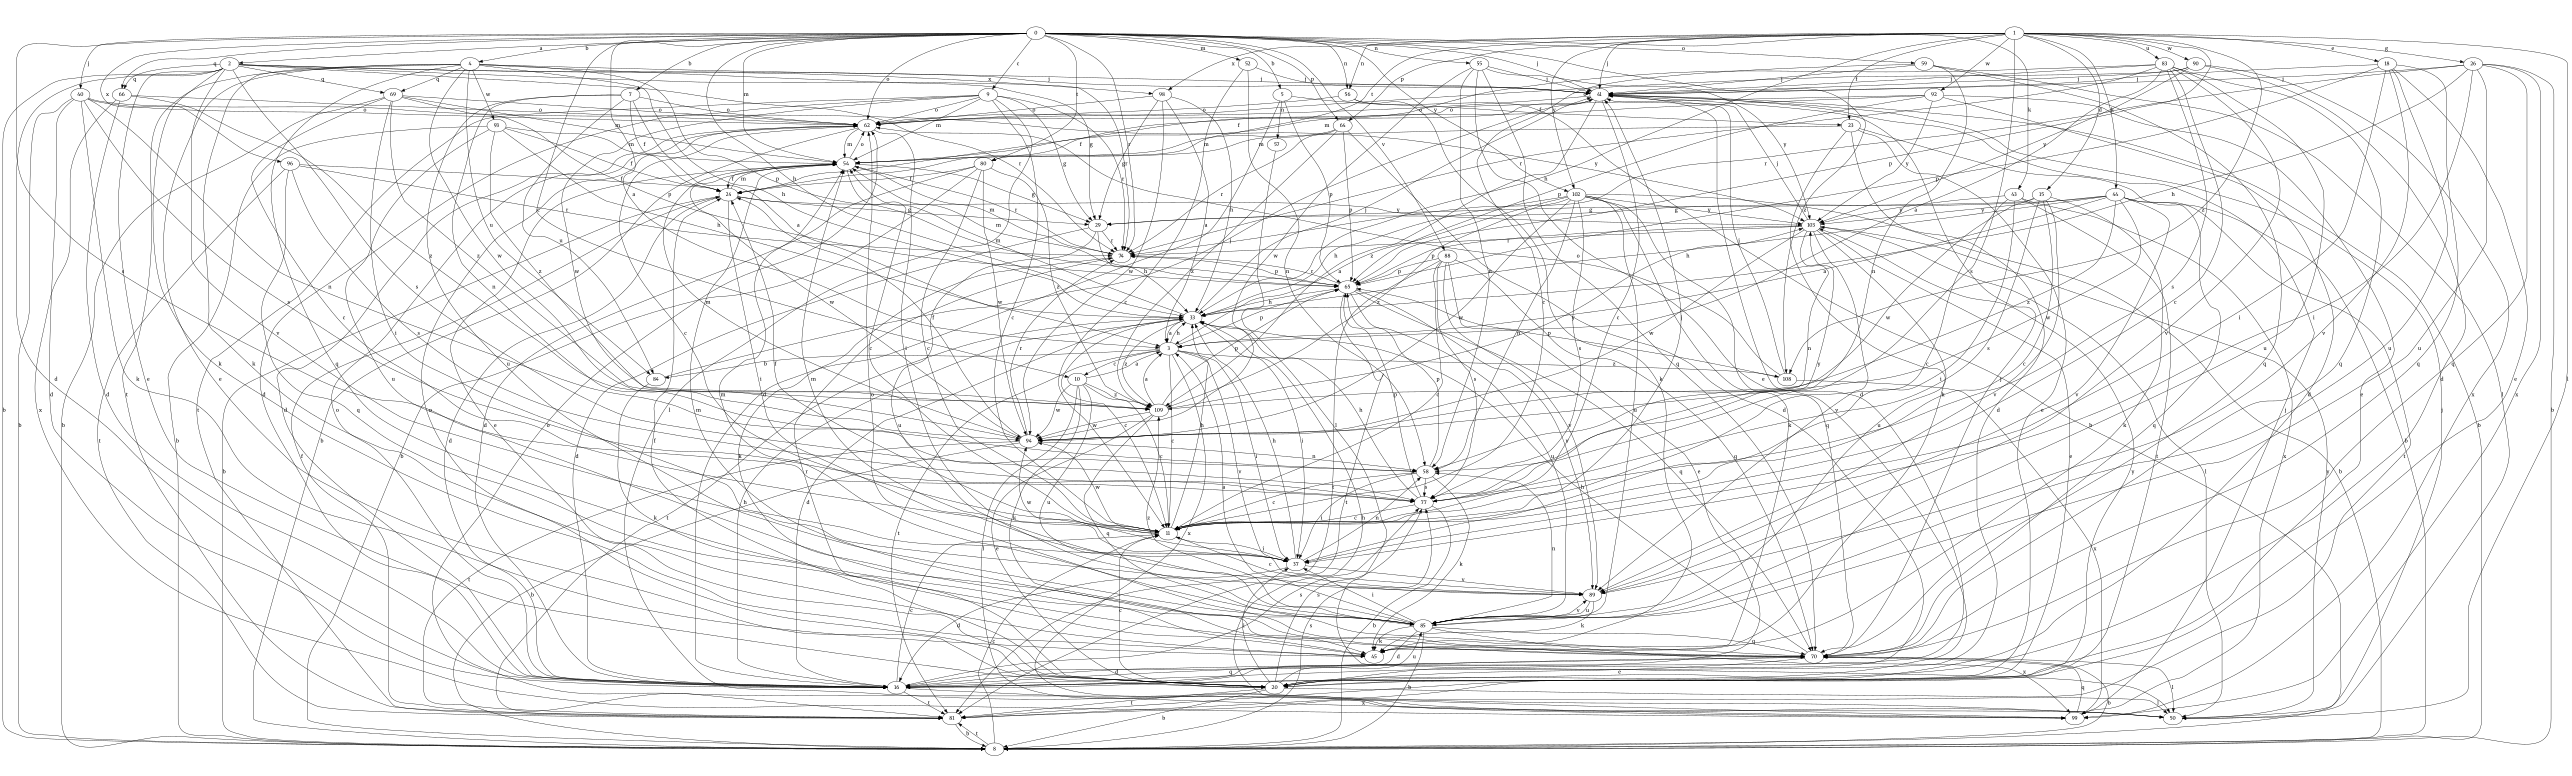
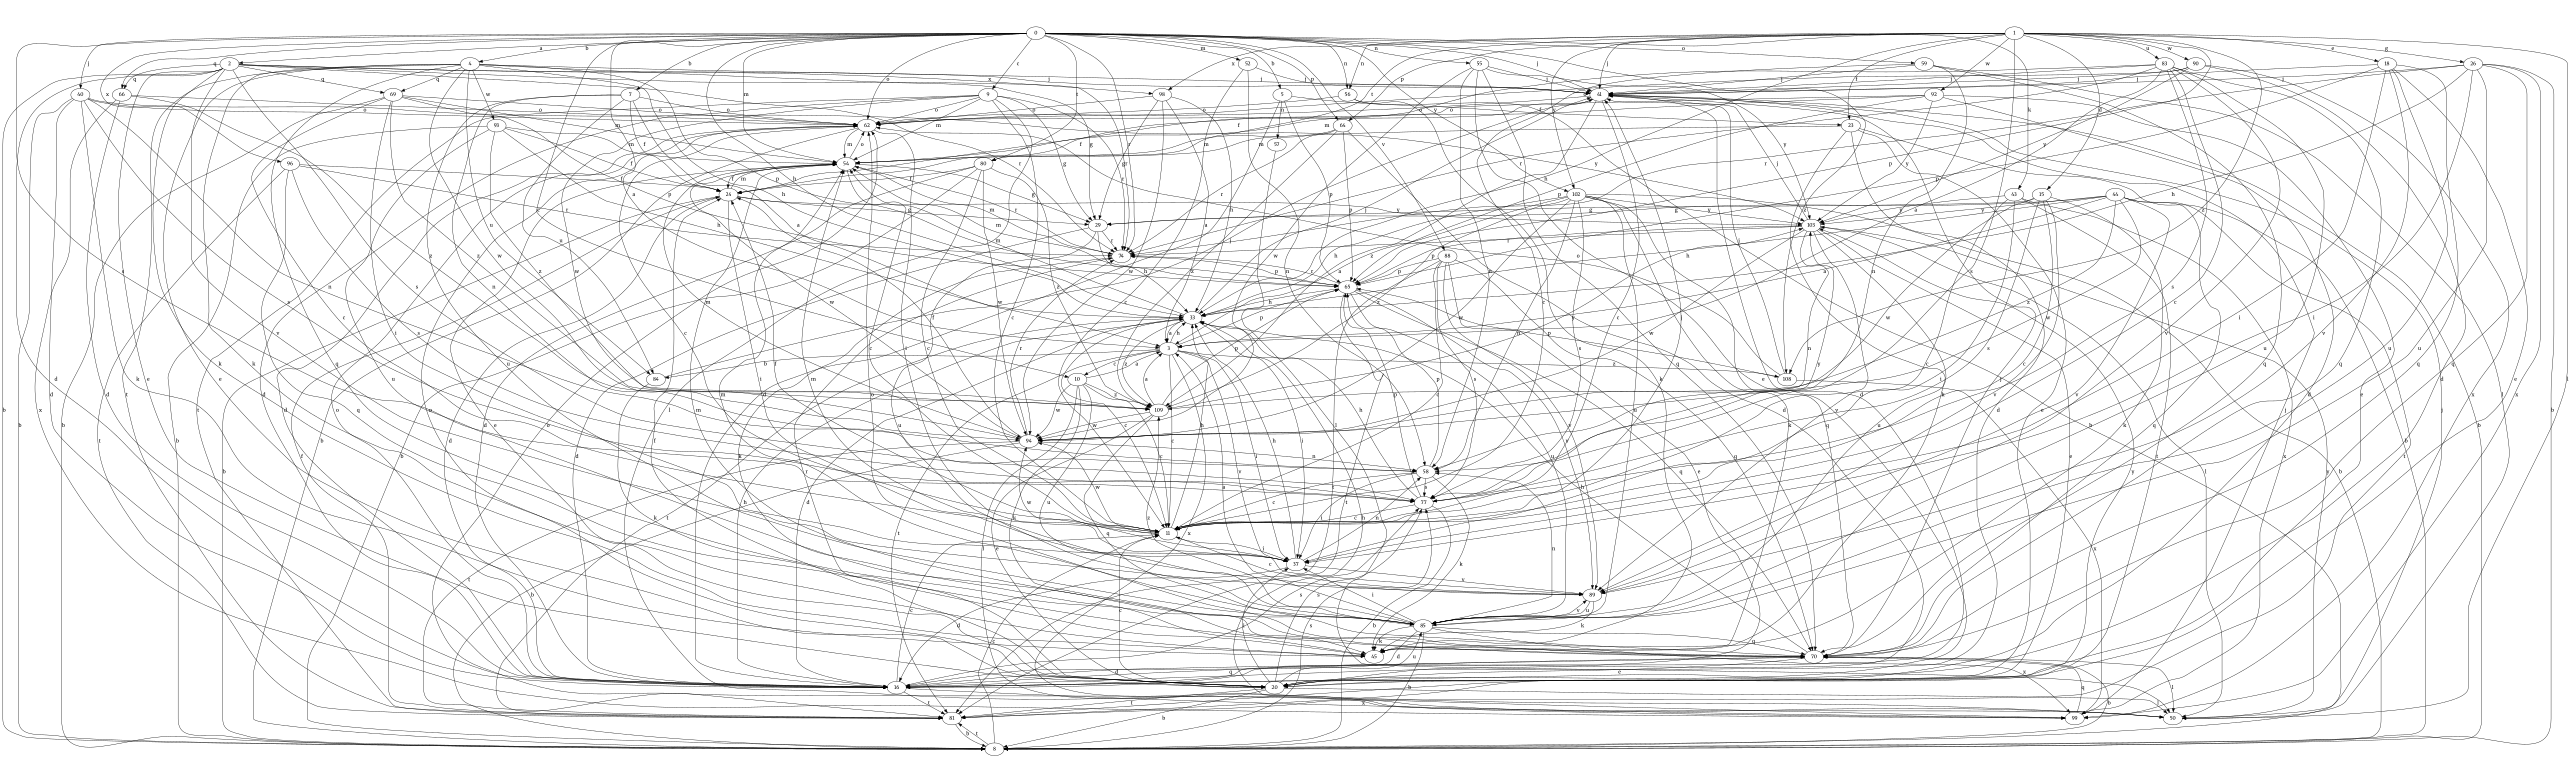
edge "1" -> "44": removed, label "k"
